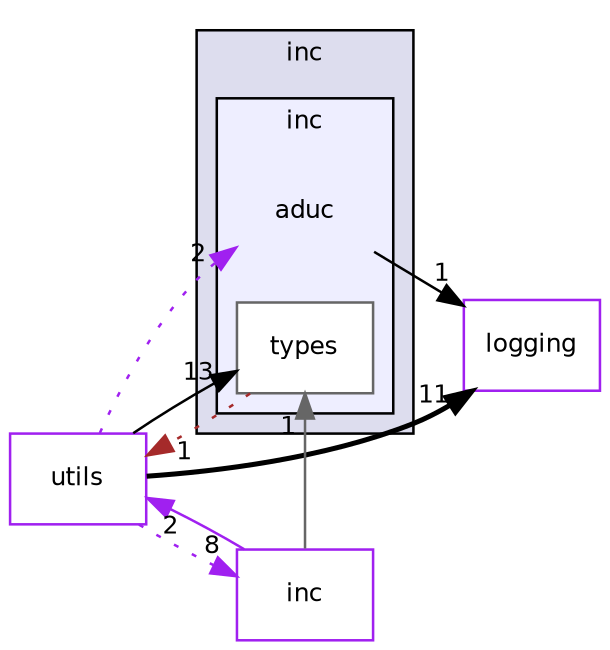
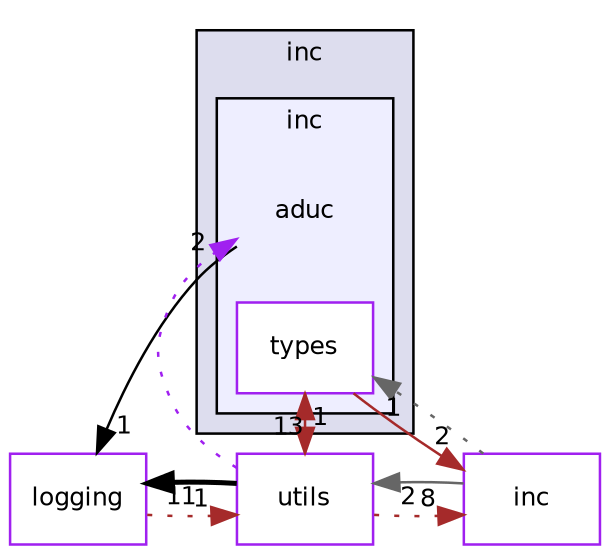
node "types": color gray40 -> purple
edge "utils" -> "types": color black -> brown
edge "types" -> "inc": added
edge "inc" -> "types": style solid -> dotted
edge "logging" -> "utils": added
edge "inc" -> "utils": color purple -> gray40
edge "utils" -> "inc": color purple -> brown
